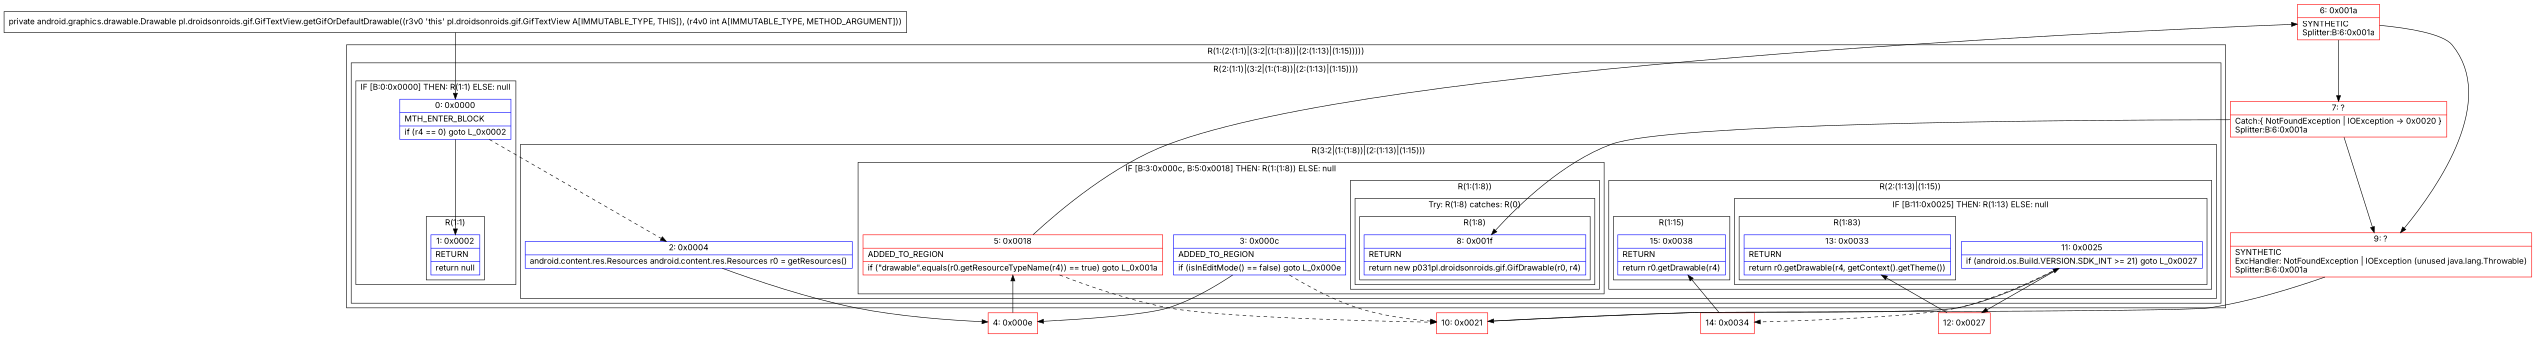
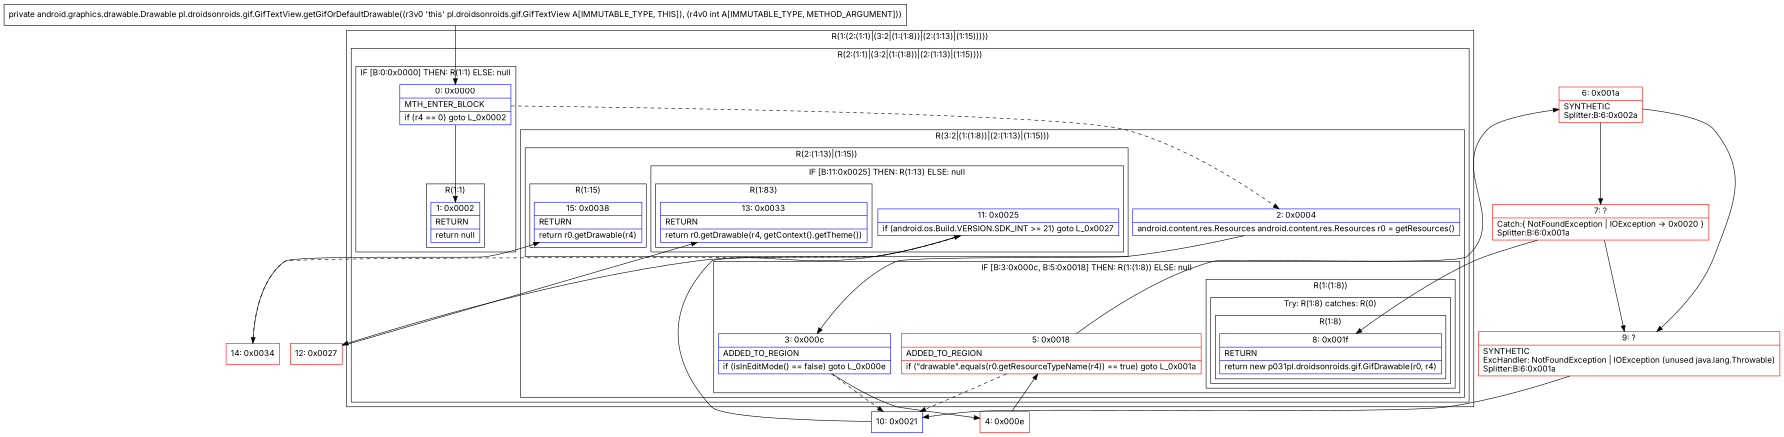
node "6: 0x001a": text "Splitter:B:6:0x001a" -> "Splitter:B:6:0x002a"
edge "2: 0x0004" -> "4: 0x000e": now "2: 0x0004" -> "3: 0x000c"
node "10: 0x0021": color red -> blue
